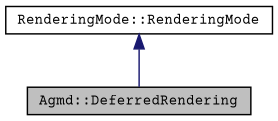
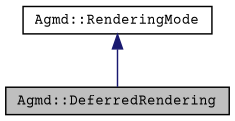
node "RenderingMode::RenderingMode": label "RenderingMode::RenderingMode" -> "Agmd::RenderingMode"
